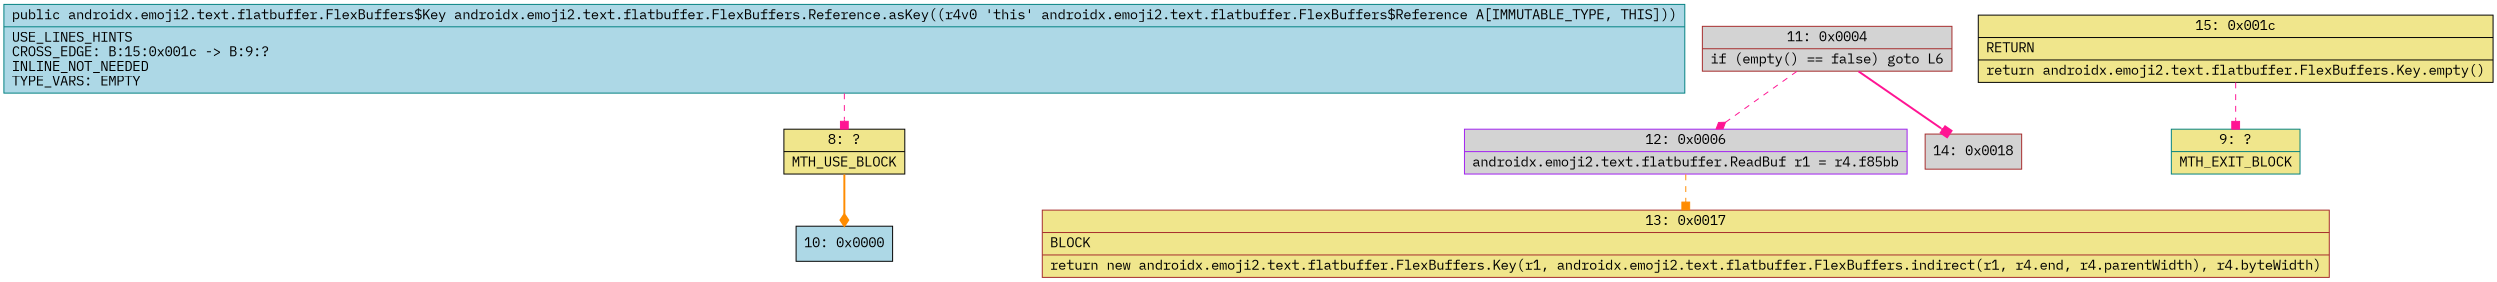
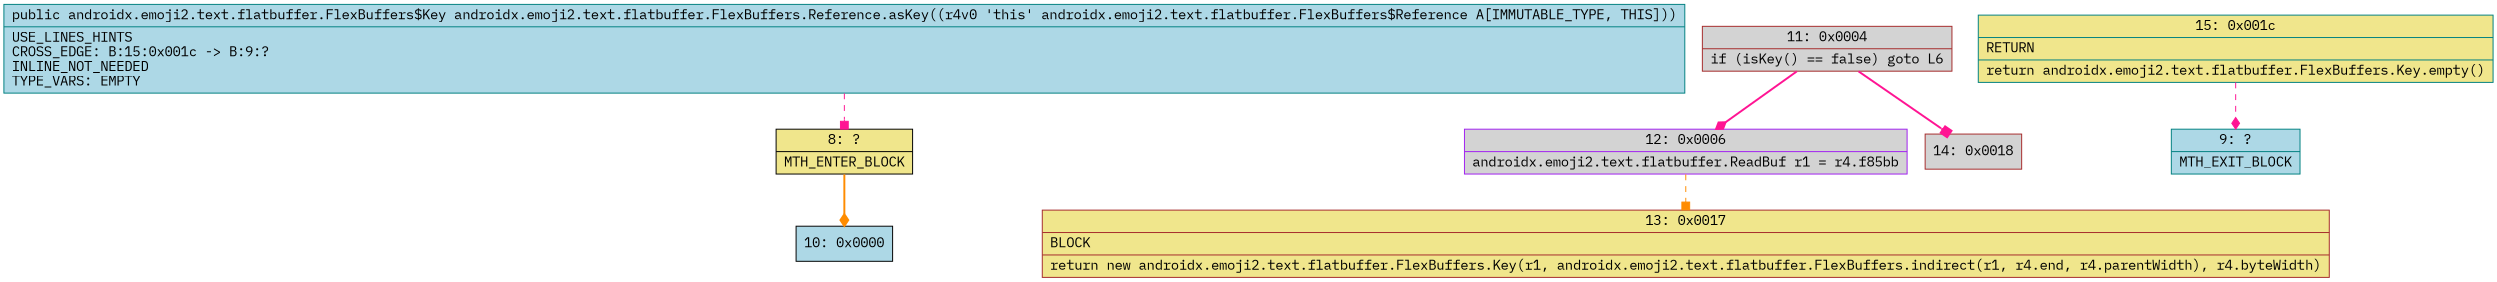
node "15: 0x001c": color black -> teal
node "11: 0x0004": text "if (empty() == false) goto L6" -> "if (isKey() == false) goto L6"
edge "11: 0x0004" -> "12: 0x0006": style dashed -> bold
edge "15: 0x001c" -> "9: ?": arrowhead box -> diamond
node "9: ?": fillcolor khaki -> lightblue
node "8: ?": text "MTH_USE_BLOCK" -> "MTH_ENTER_BLOCK"
